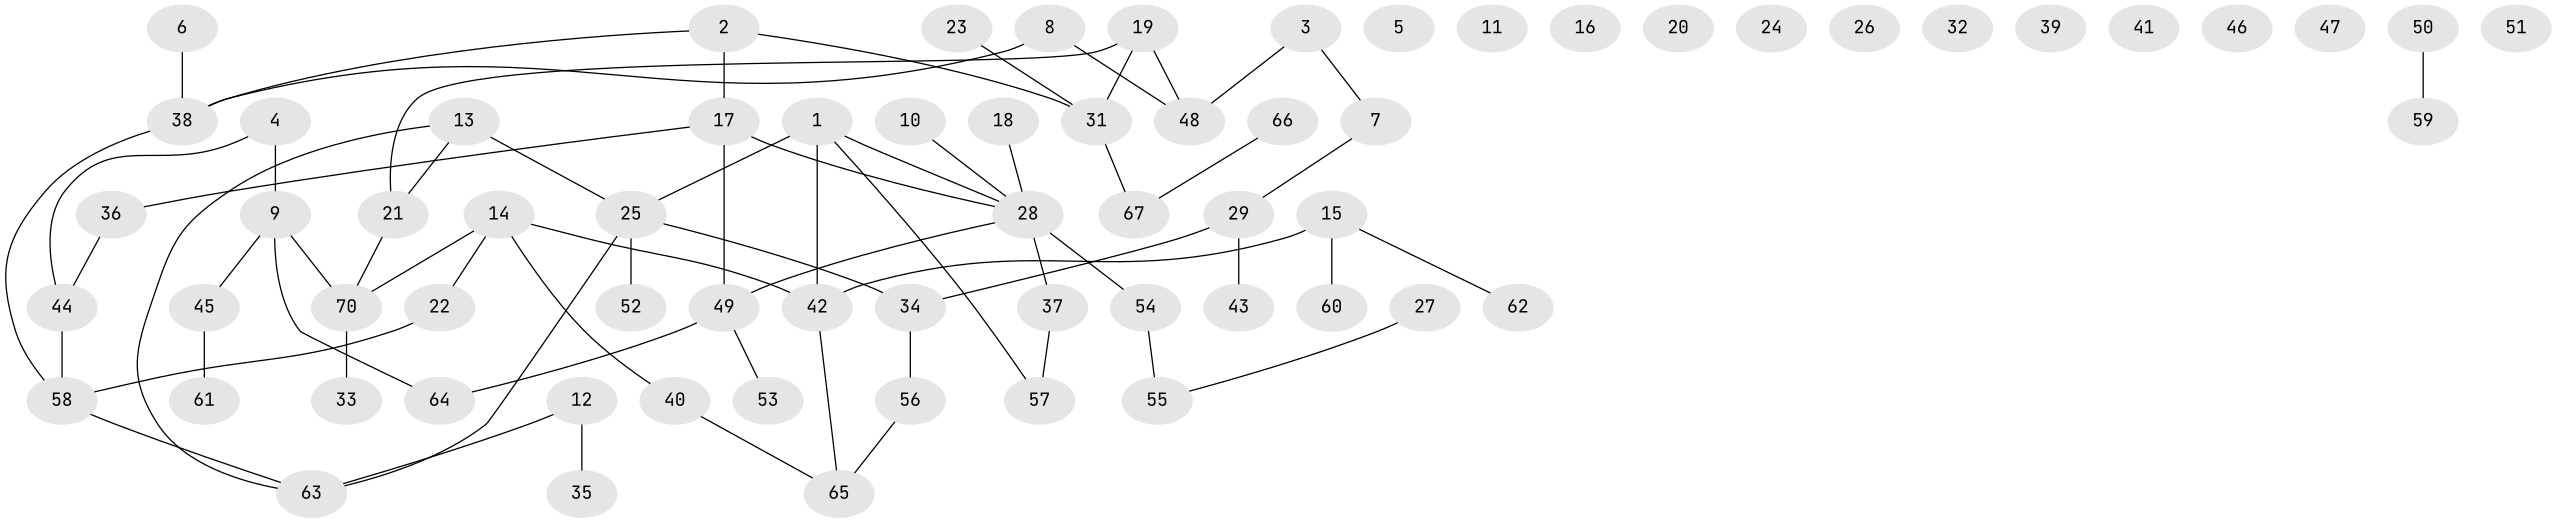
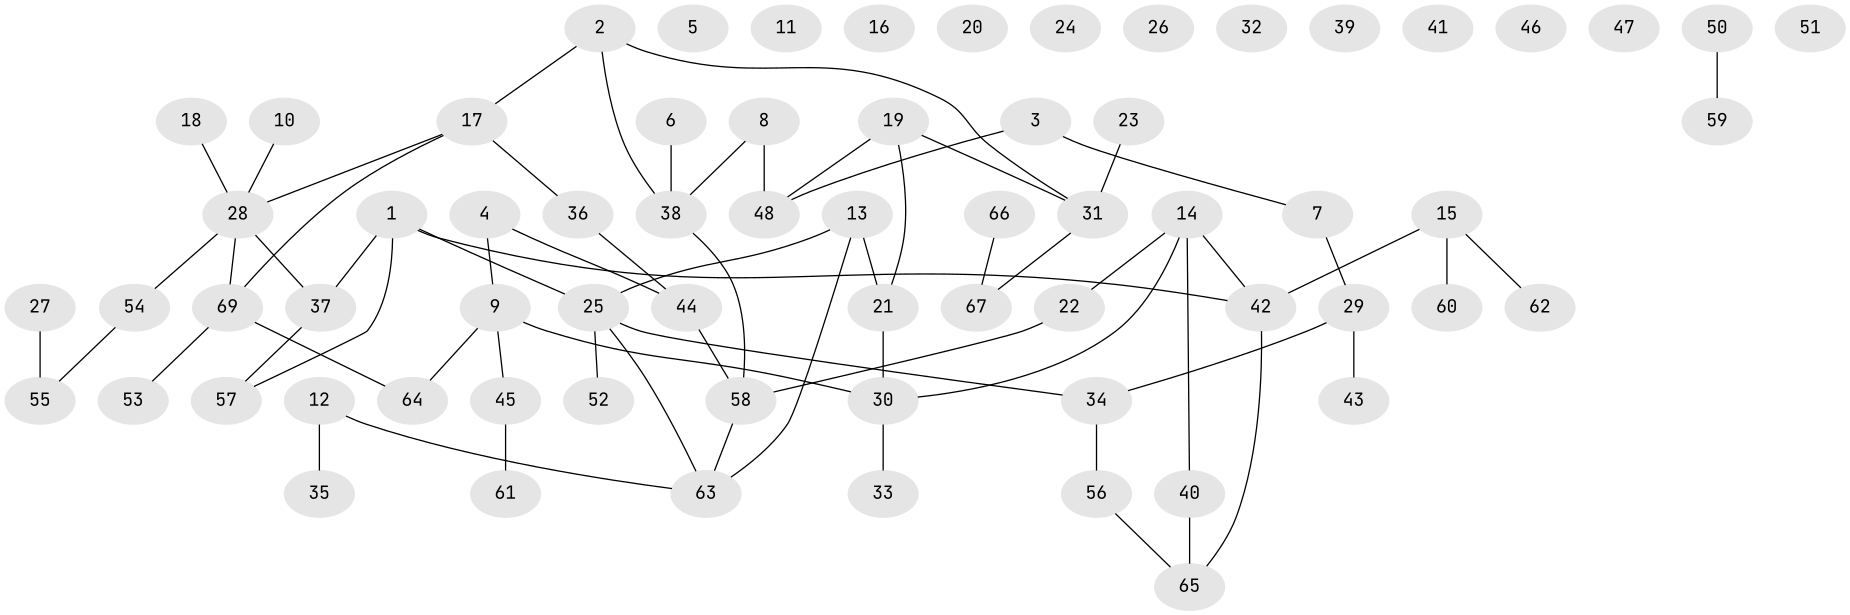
edge "1" -- "28": now "1" -- "37"
node "70": label "70" -> "30"
node "49": label "49" -> "69"
